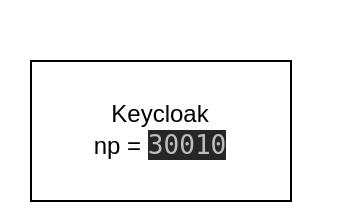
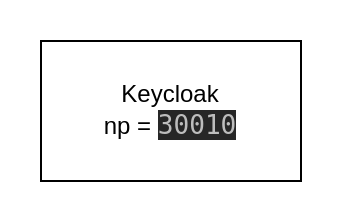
node "Keycloak np = 30010": moved (161, 131) -> (171, 111)
